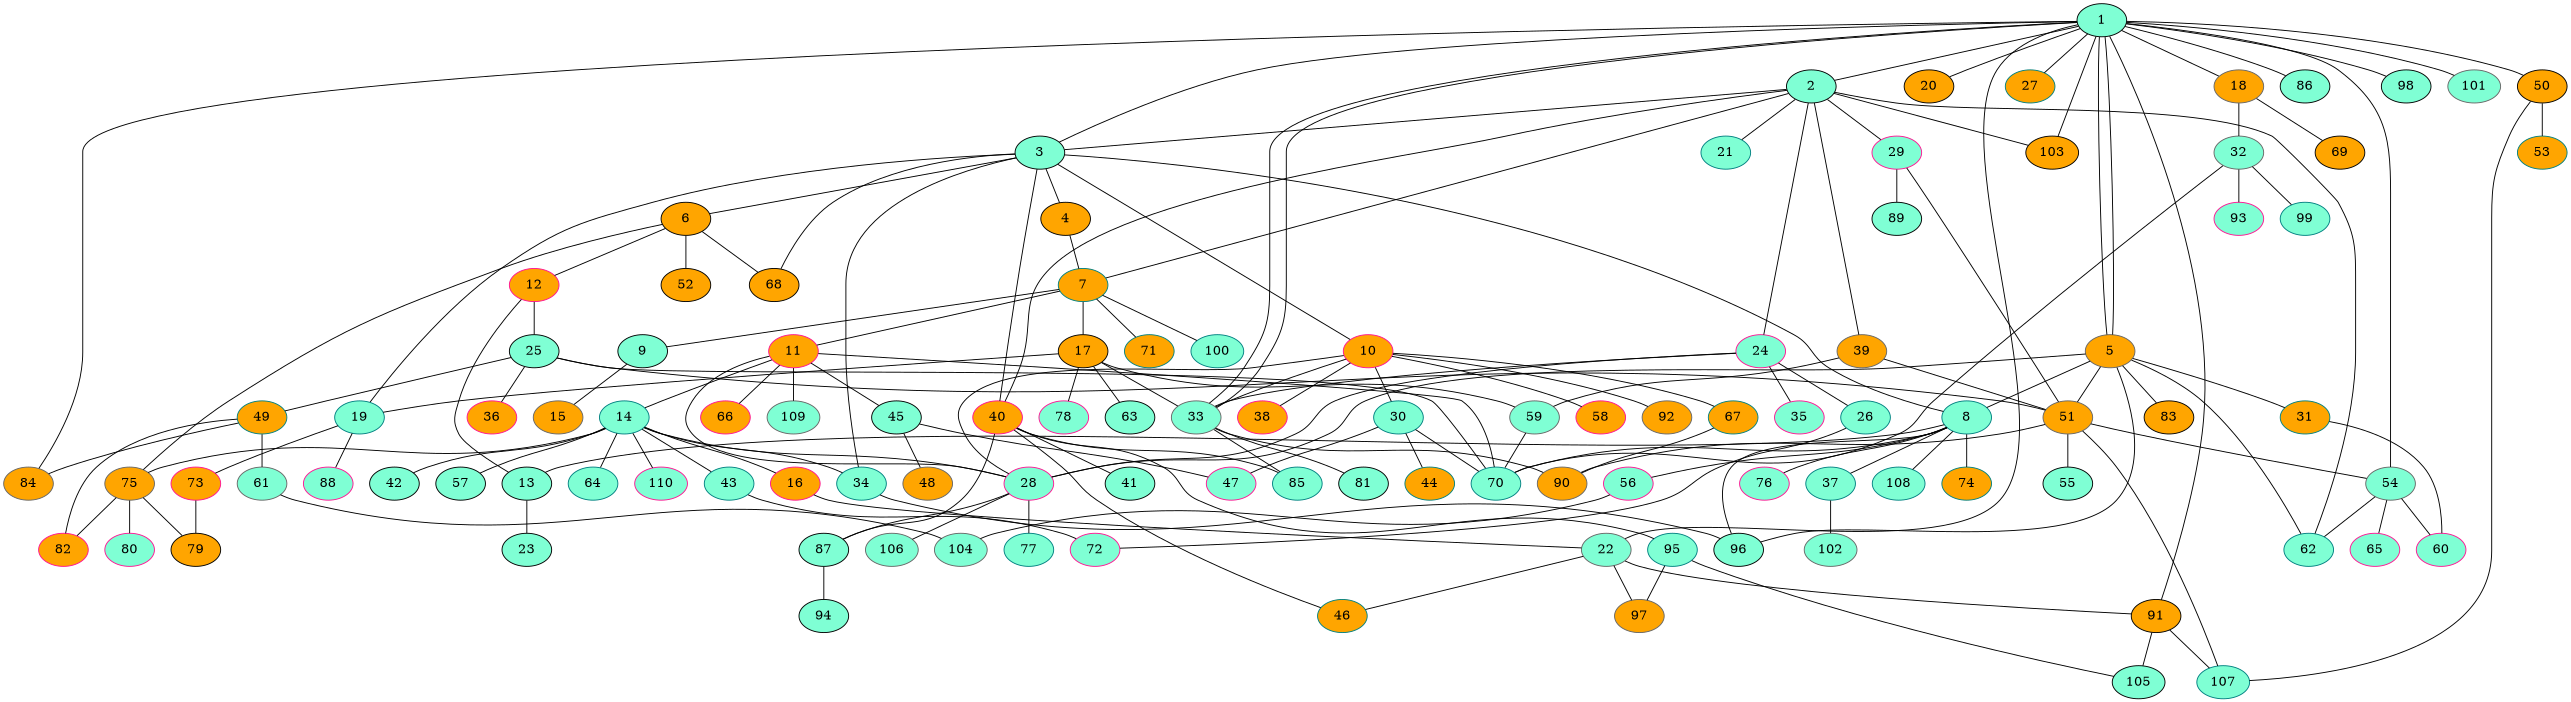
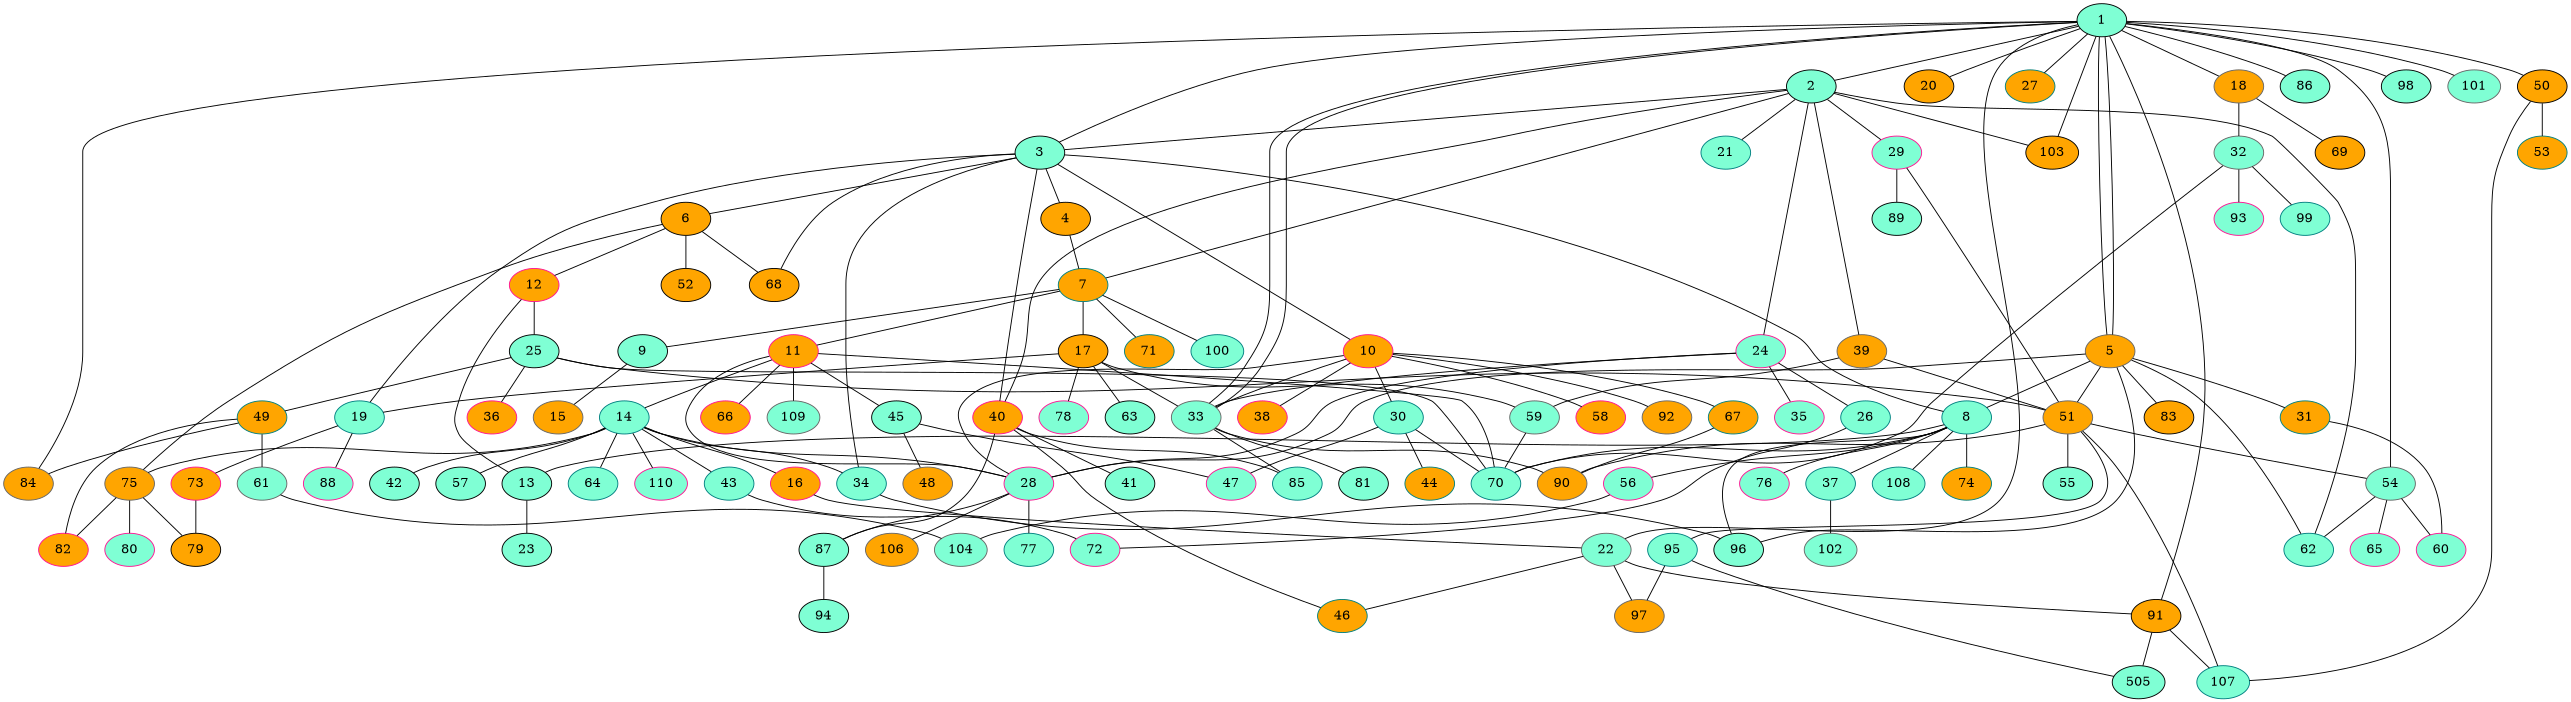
edge "40" -- "95": now "51" -- "95"
node "106": fillcolor aquamarine -> orange
node "105": label "105" -> "505"
